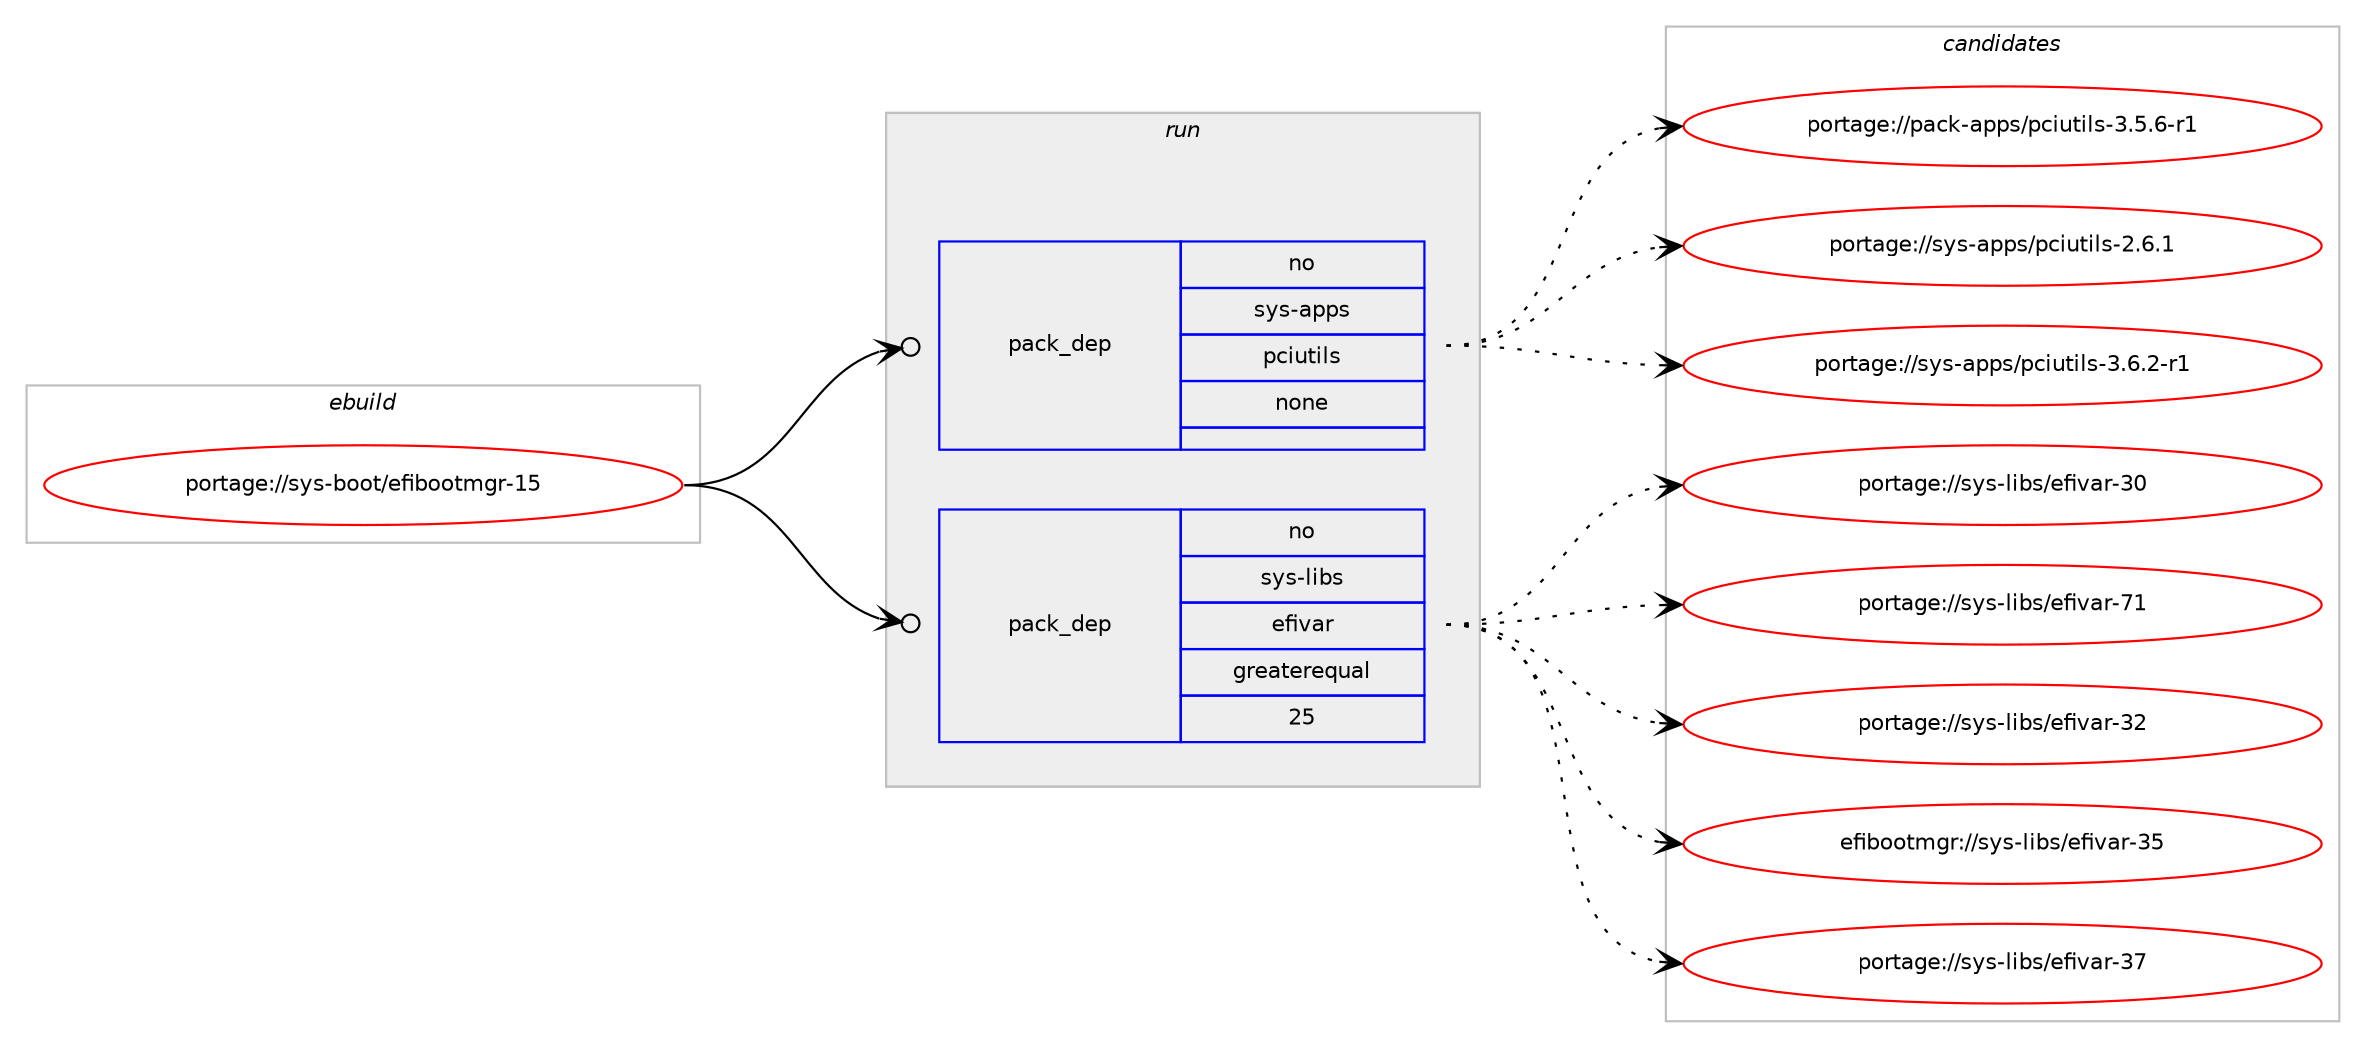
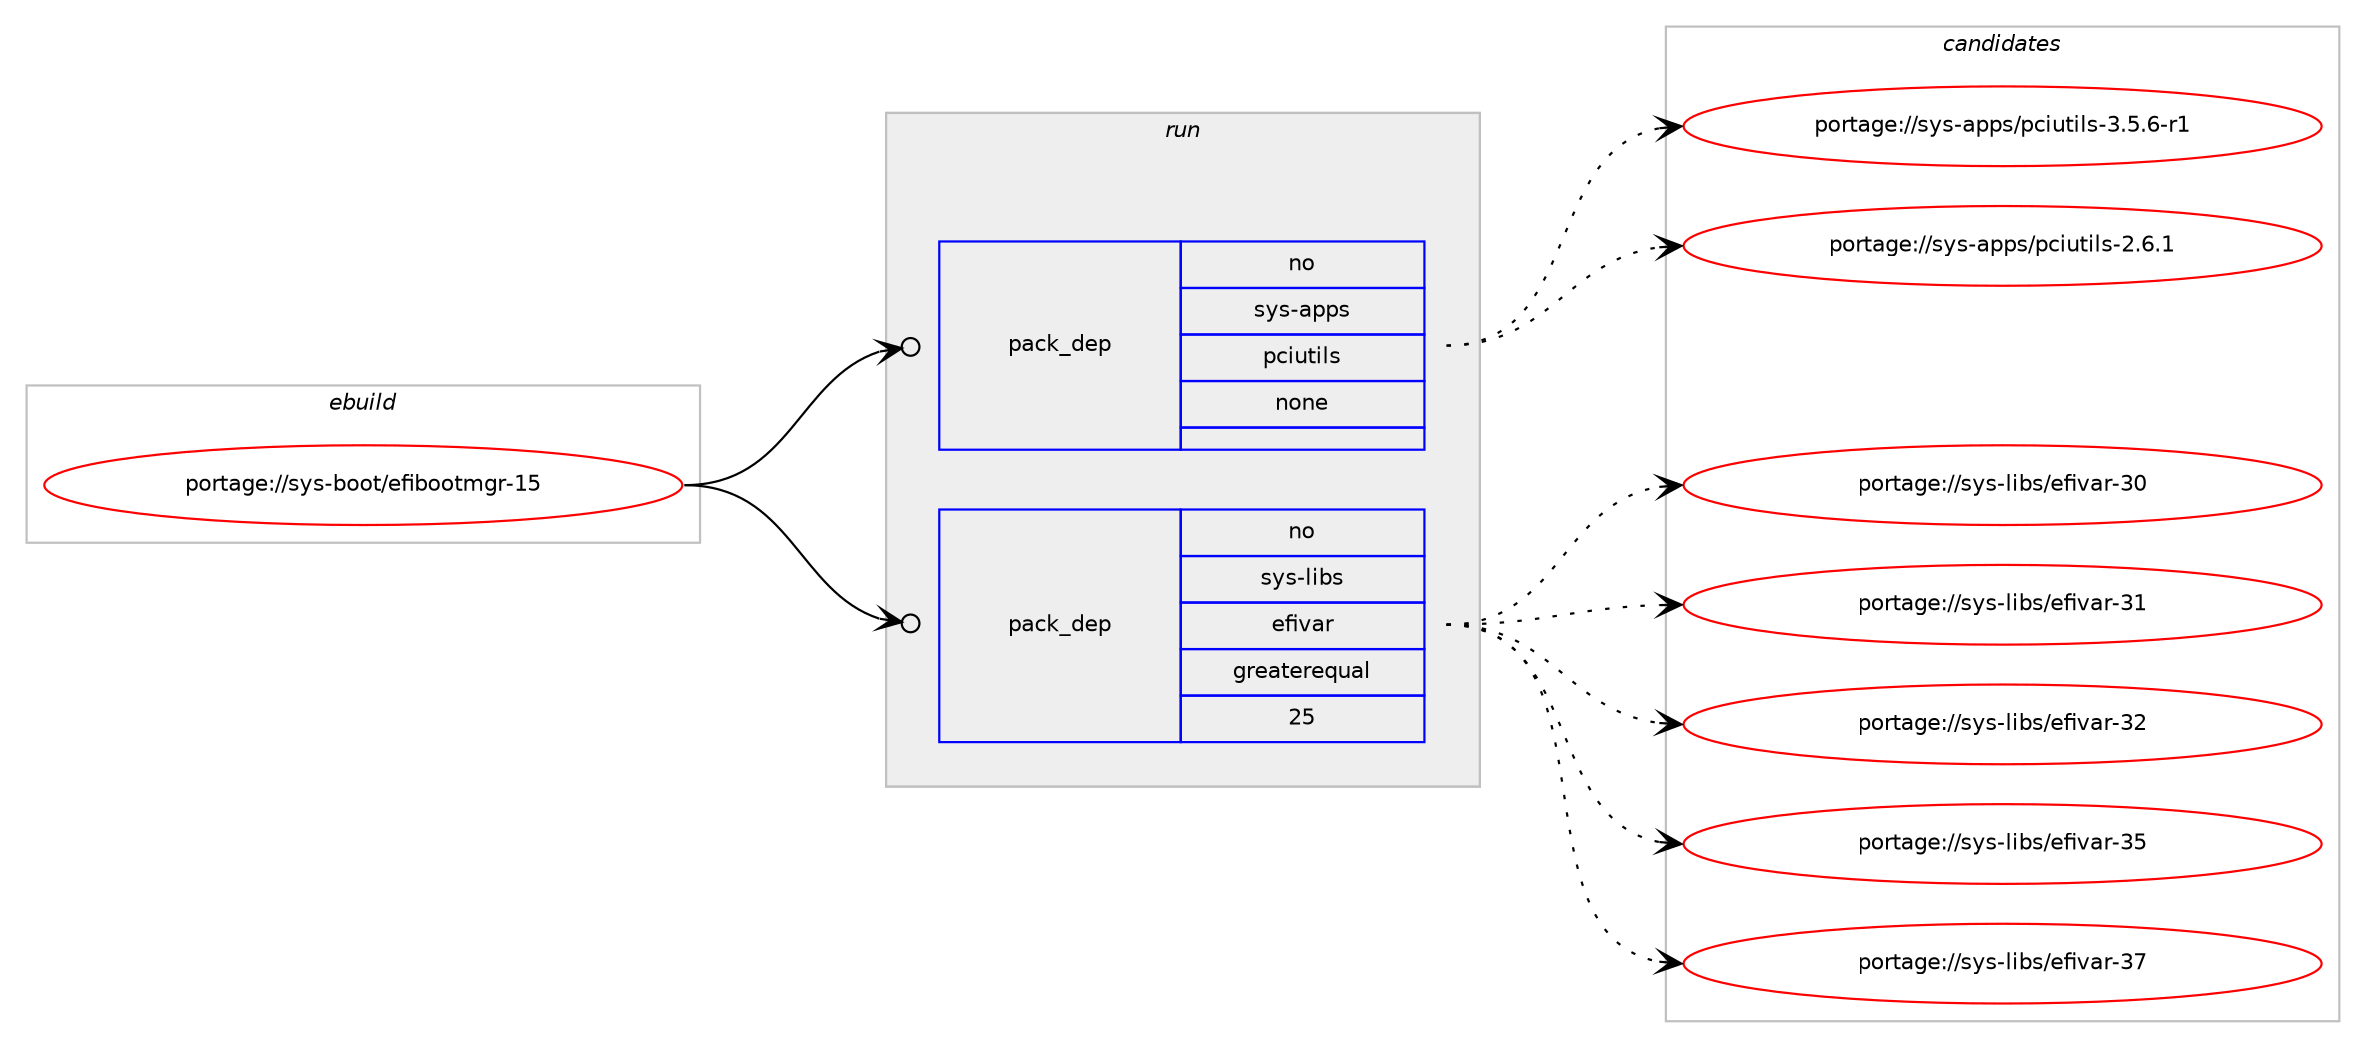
node "portage://pack-apps/pciutils-3.5.6-r1": label "portage://pack-apps/pciutils-3.5.6-r1" -> "portage://sys-apps/pciutils-3.5.6-r1"
node "portage://sys-apps/pciutils-3.6.2-r1": removed
node "portage://sys-libs/efivar-71": label "portage://sys-libs/efivar-71" -> "portage://sys-libs/efivar-31"
node "efibootmgr://sys-libs/efivar-35": label "efibootmgr://sys-libs/efivar-35" -> "portage://sys-libs/efivar-35"
